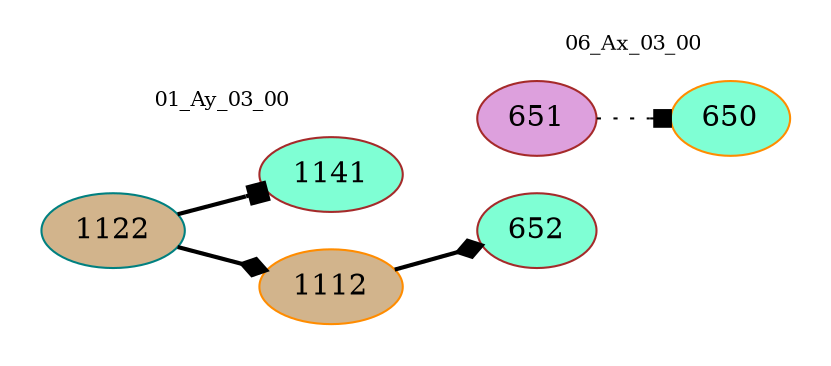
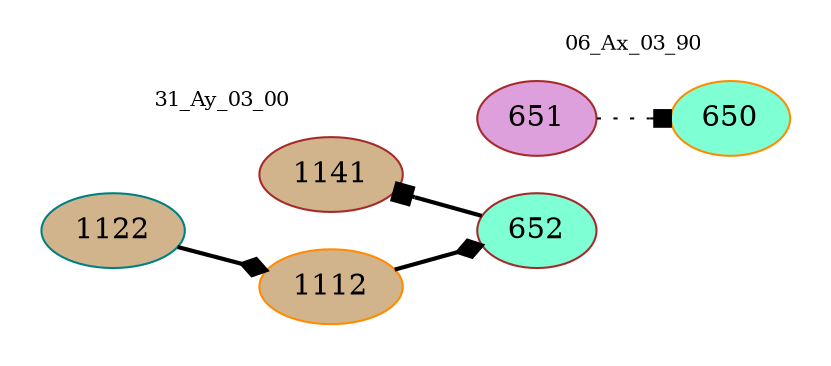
cluster "06_Ax_03_00": label "06_Ax_03_00" -> "06_Ax_03_90"
cluster "01_Ay_03_00": label "01_Ay_03_00" -> "31_Ay_03_00"
node "1141": fillcolor aquamarine -> tan
edge "1122" -> "1141": now "652" -> "1141"
